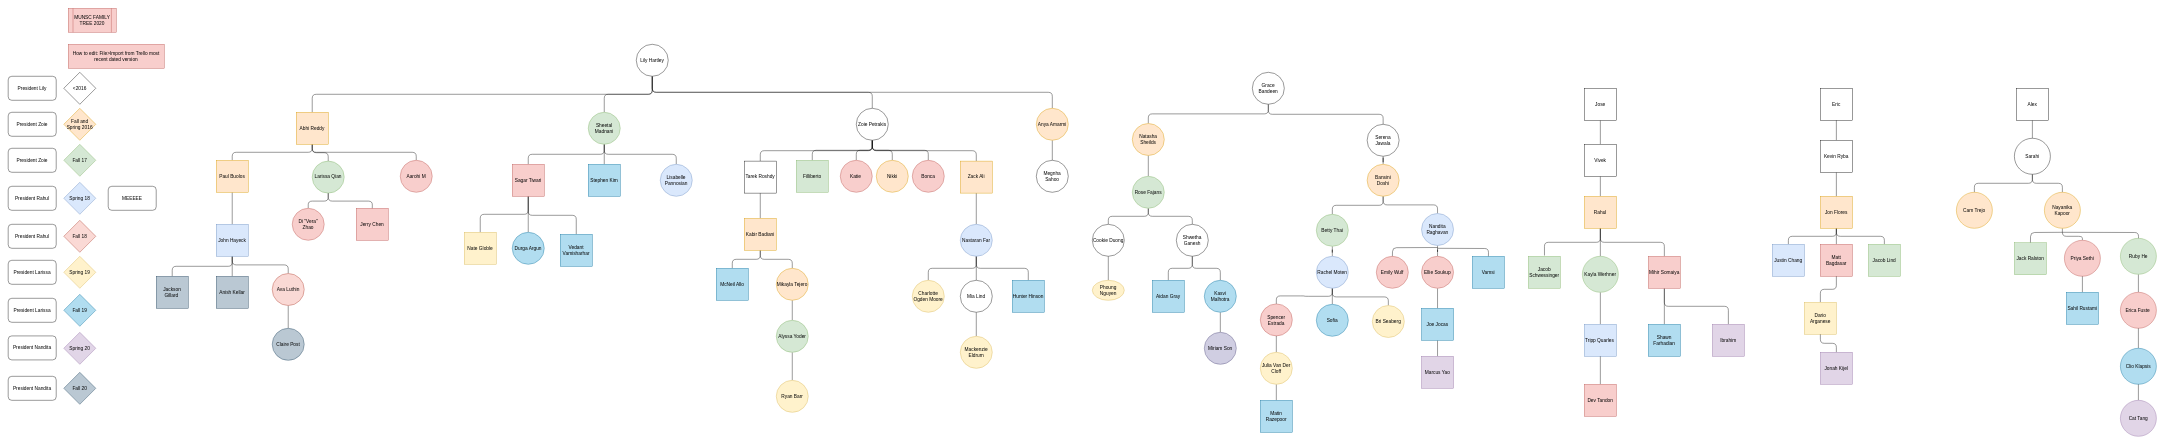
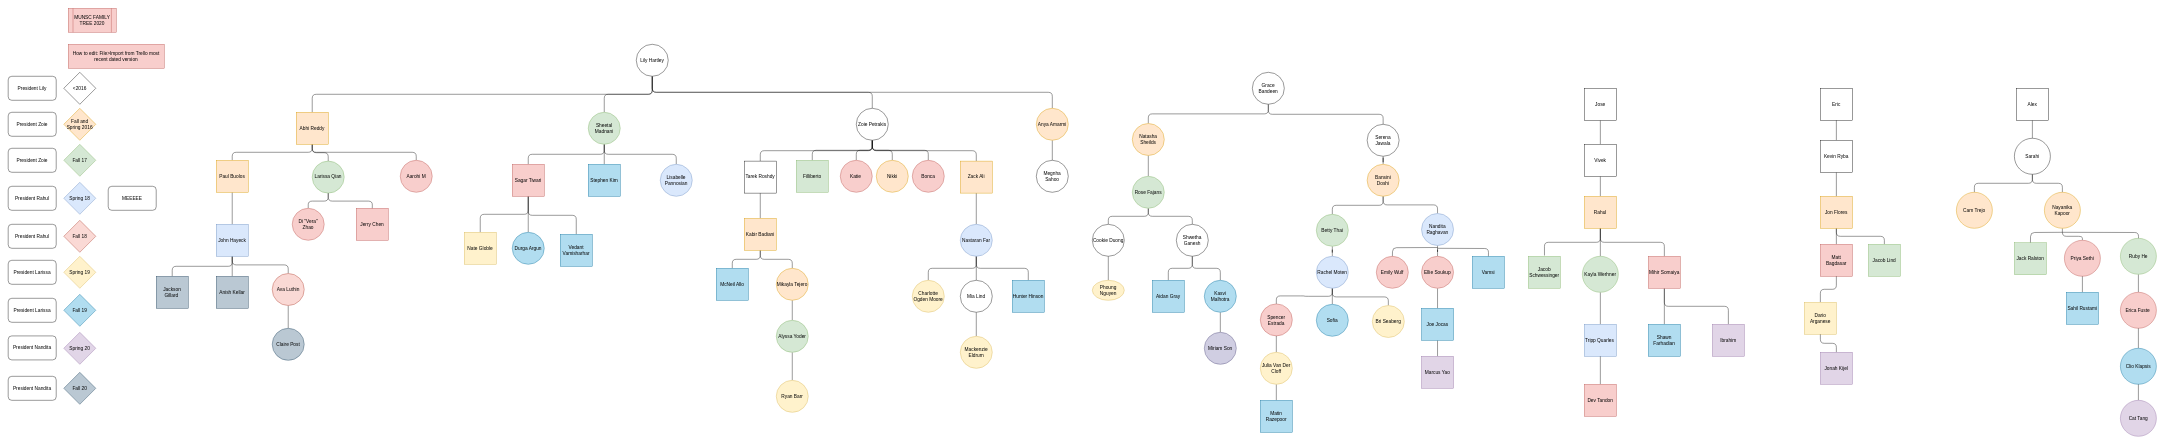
edge "Jon Flores" -- "Justin Chang": removed
node "Justin Chang": removed
